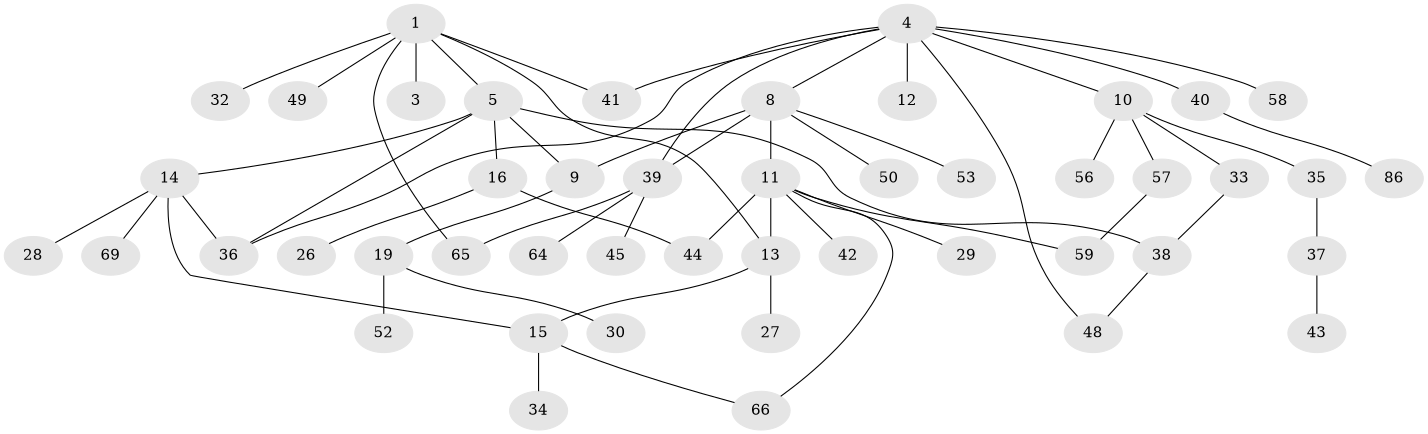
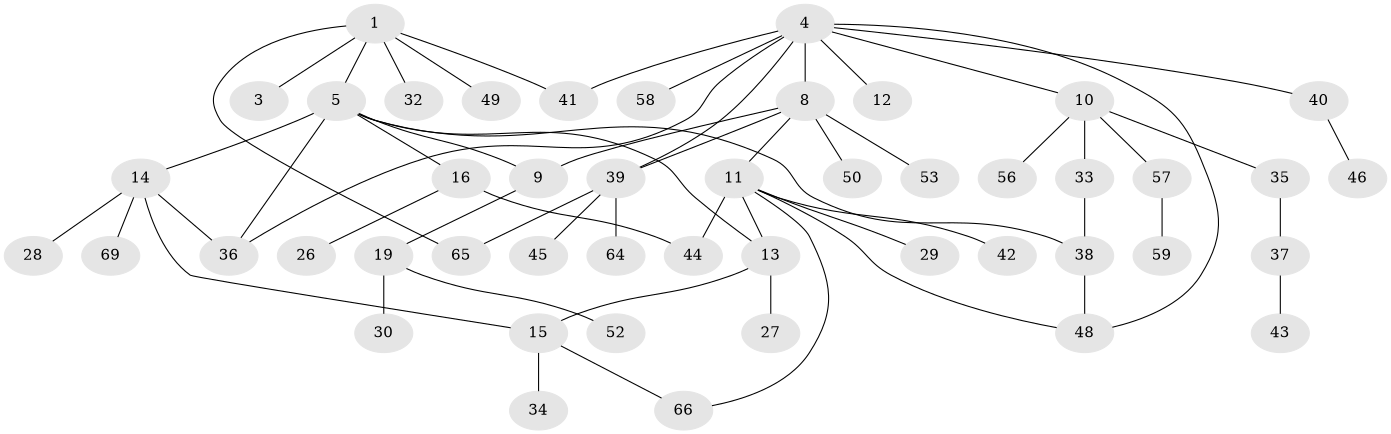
edge "1" -- "13": now "5" -- "13"
node "86": label "86" -> "46"
edge "11" -- "59": now "11" -- "48"
